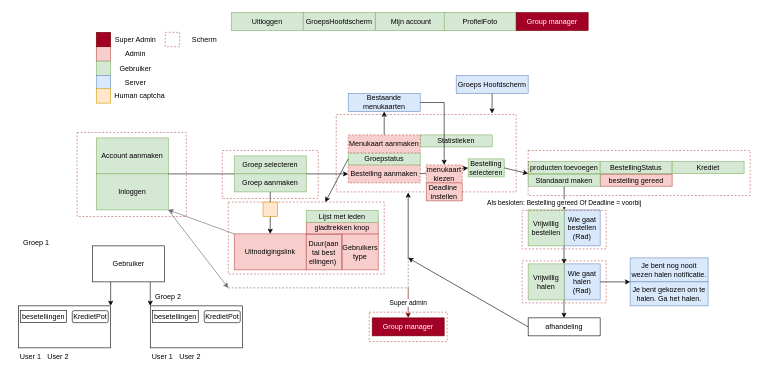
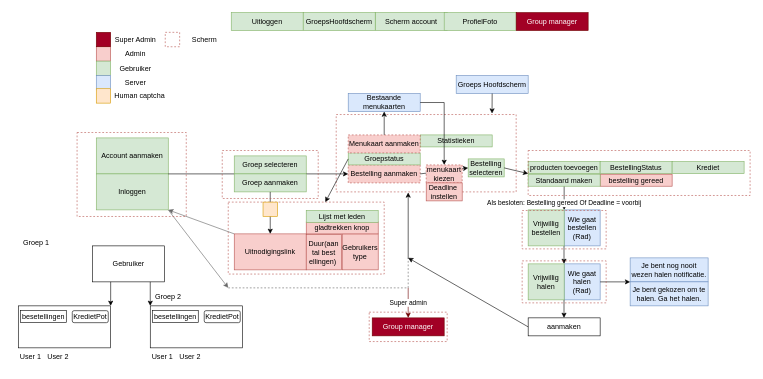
node "Mijn account": label "Mijn account" -> "Scherm account"
node "afhandeling": label "afhandeling" -> "aanmaken"
